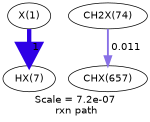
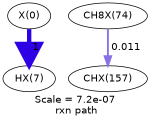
node "X(1)": label "X(1)" -> "X(0)"
node "CH2X(74)": label "CH2X(74)" -> "CH8X(74)"
node "CHX(657)": label "CHX(657)" -> "CHX(157)"
